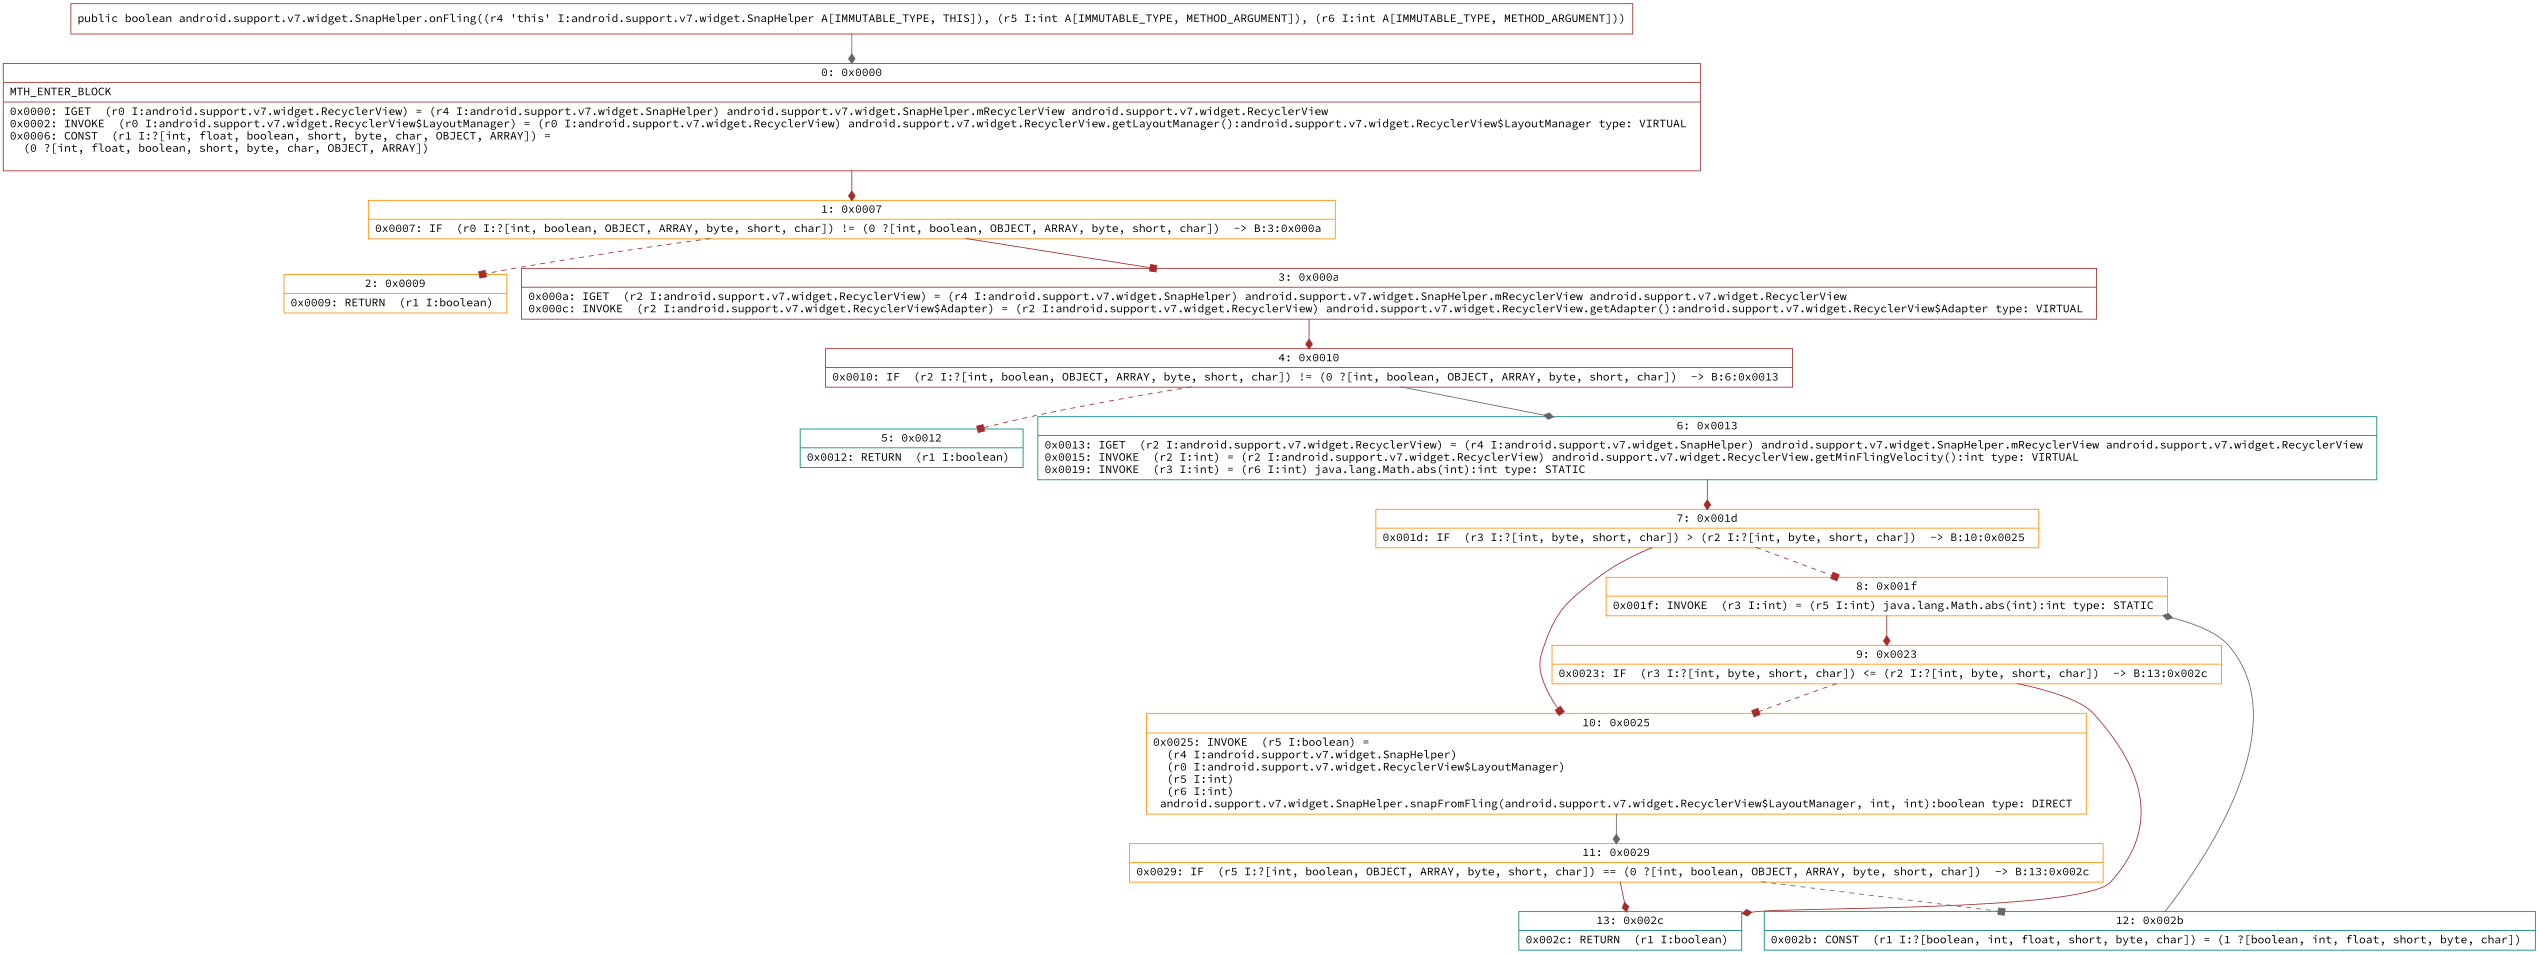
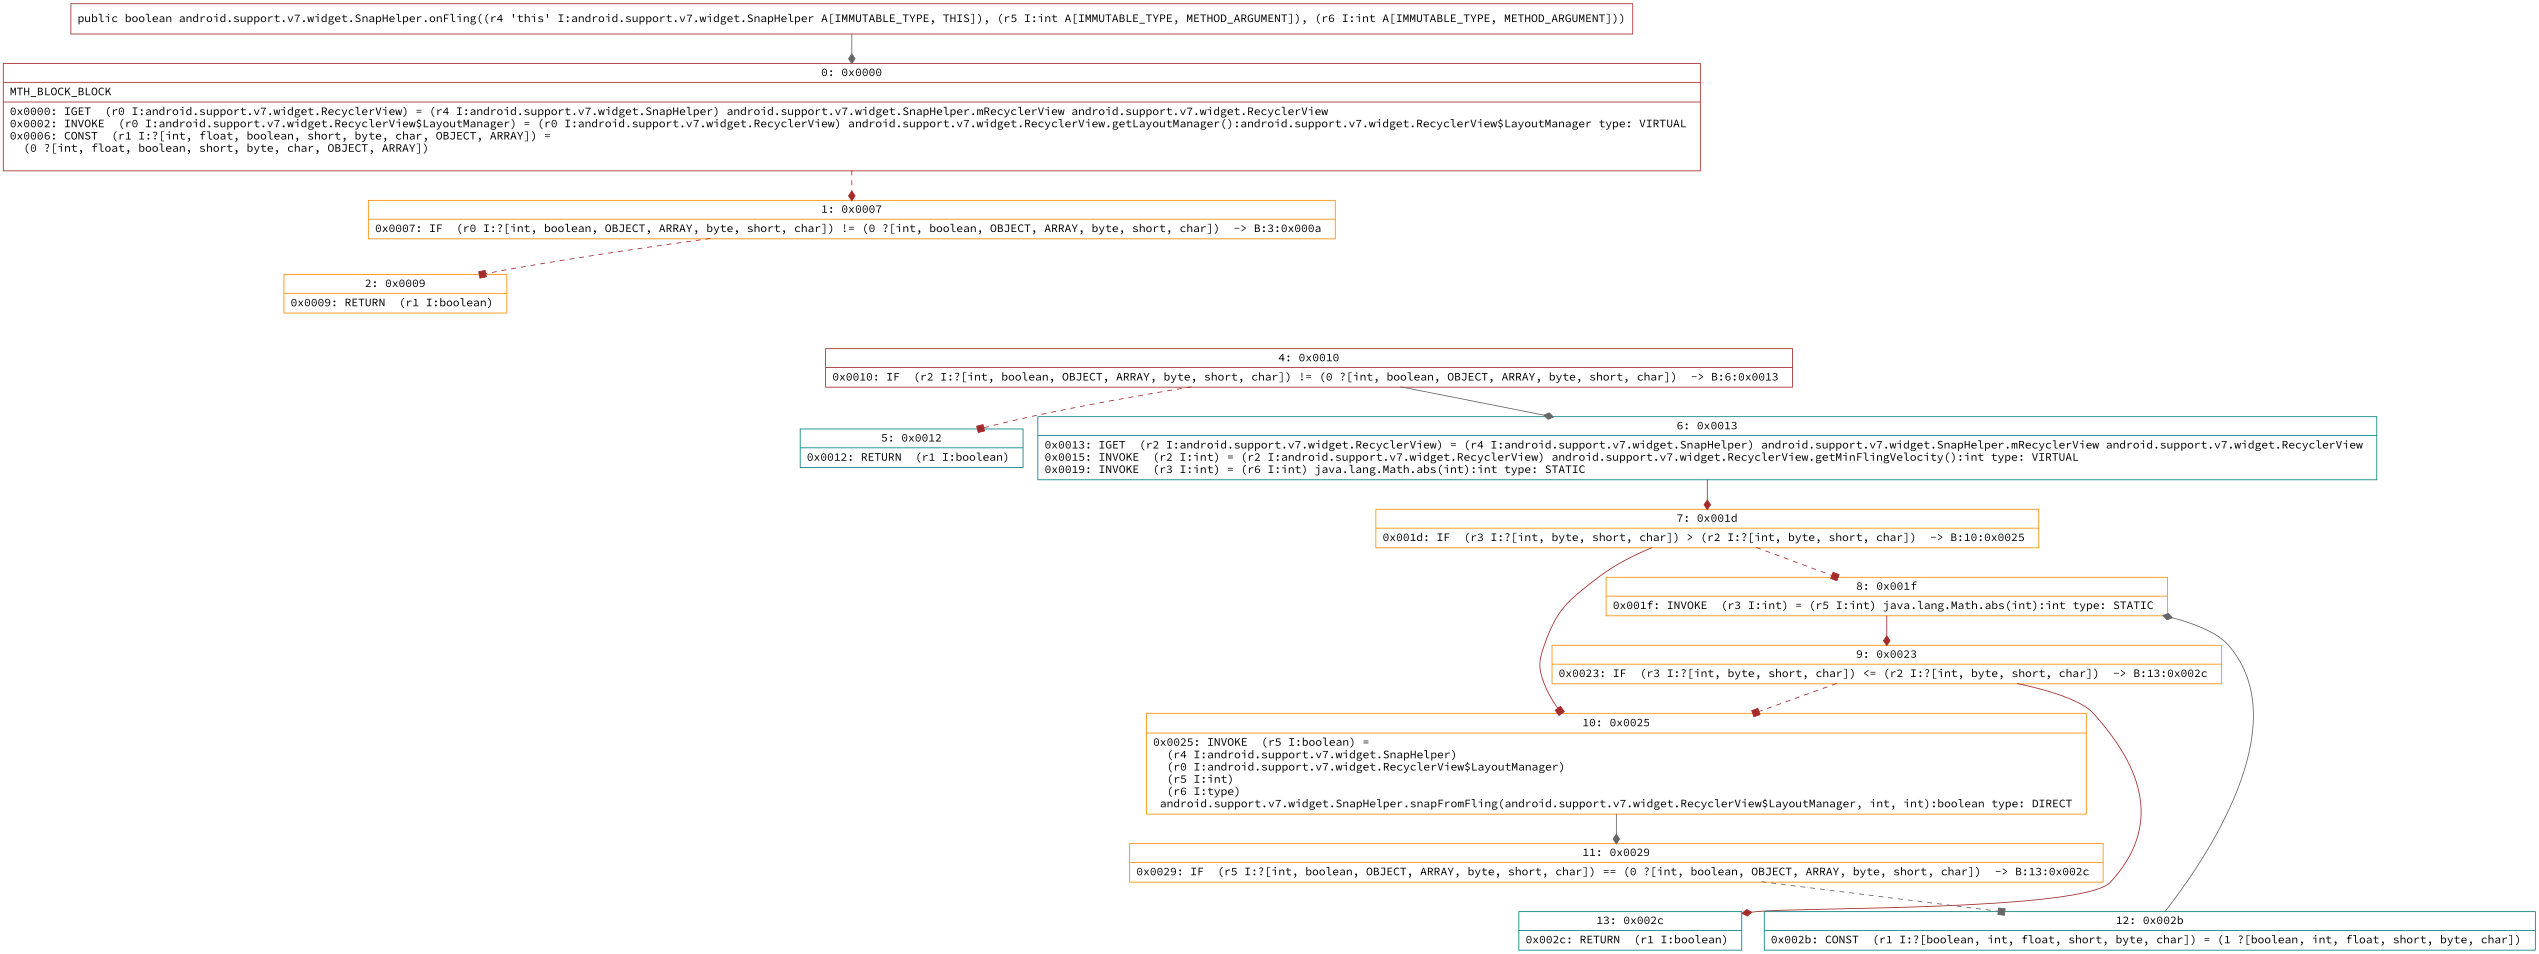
node "0: 0x0000": text "MTH_ENTER_BLOCK" -> "MTH_BLOCK_BLOCK"
edge "0: 0x0000" -> "1: 0x0007": style solid -> dashed
node "3: 0x000a": removed
node "10: 0x0025": text "(r6 I:int)" -> "(r6 I:type)"
edge "11: 0x0029" -> "13: 0x002c": removed
